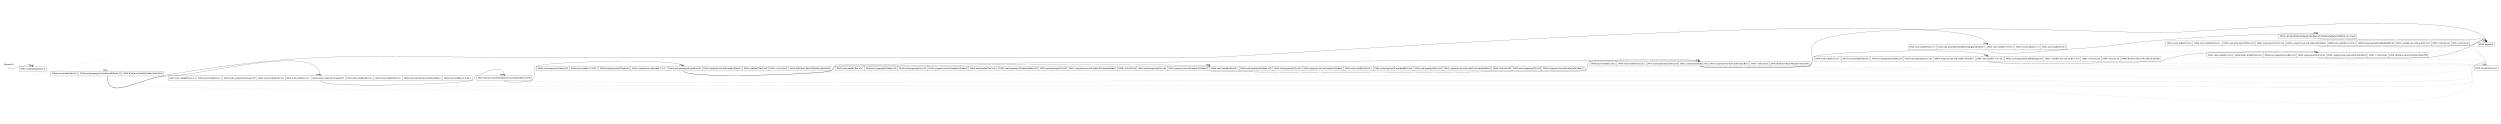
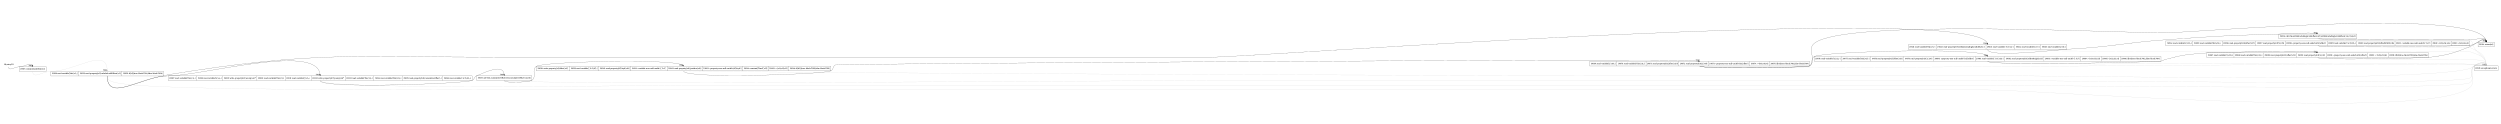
node "29047: read-variable['this',v21,-]": removed
